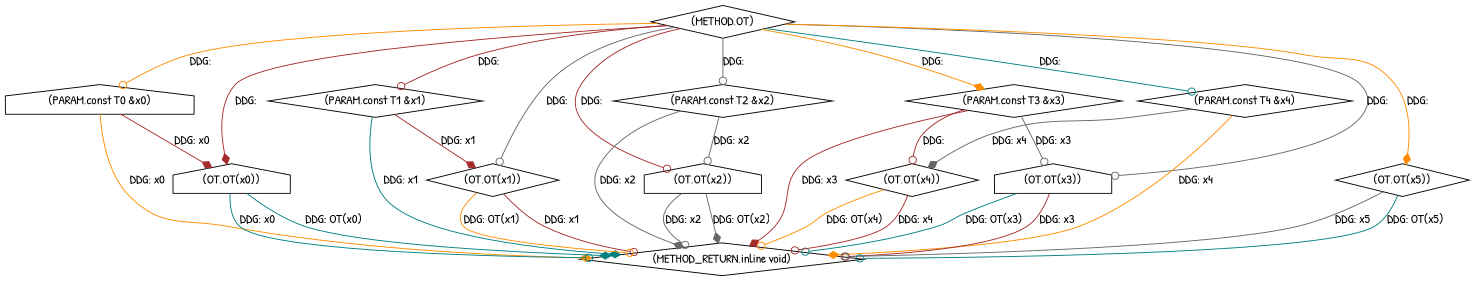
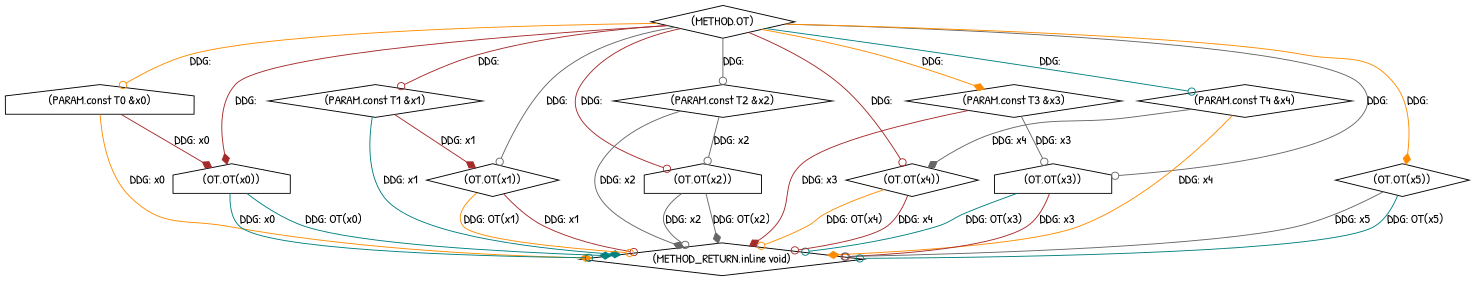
edge "(PARAM,const T3 &x3)" -> "(OT,OT(x4))": now "(METHOD,OT)" -> "(OT,OT(x4))"
